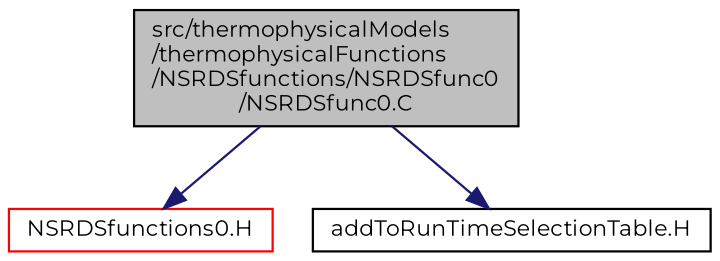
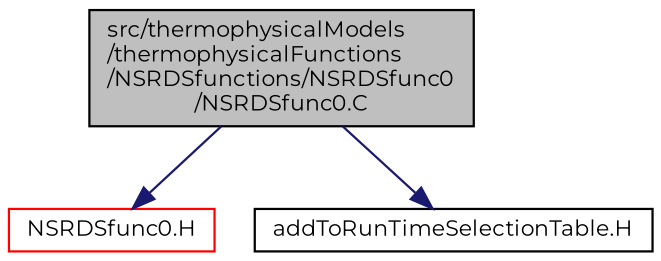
node "NSRDSfunctions0.H": label "NSRDSfunctions0.H" -> "NSRDSfunc0.H"
